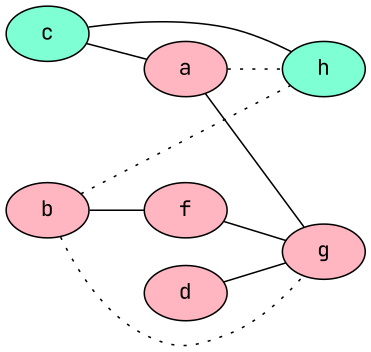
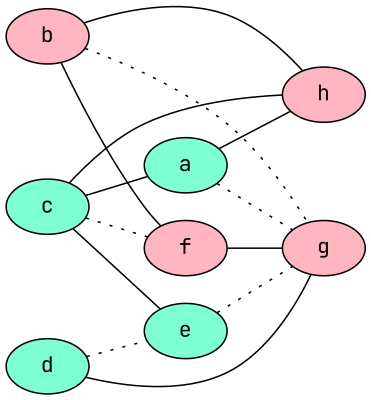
node "a": fillcolor lightpink -> aquamarine
edge "a" -- "h": style dotted -> solid
node "h": fillcolor aquamarine -> lightpink
edge "h" -- "b": style dotted -> solid
edge "a" -- "g": style solid -> dotted
edge "c" -- "f": added
node "d": fillcolor lightpink -> aquamarine
node "e": added
